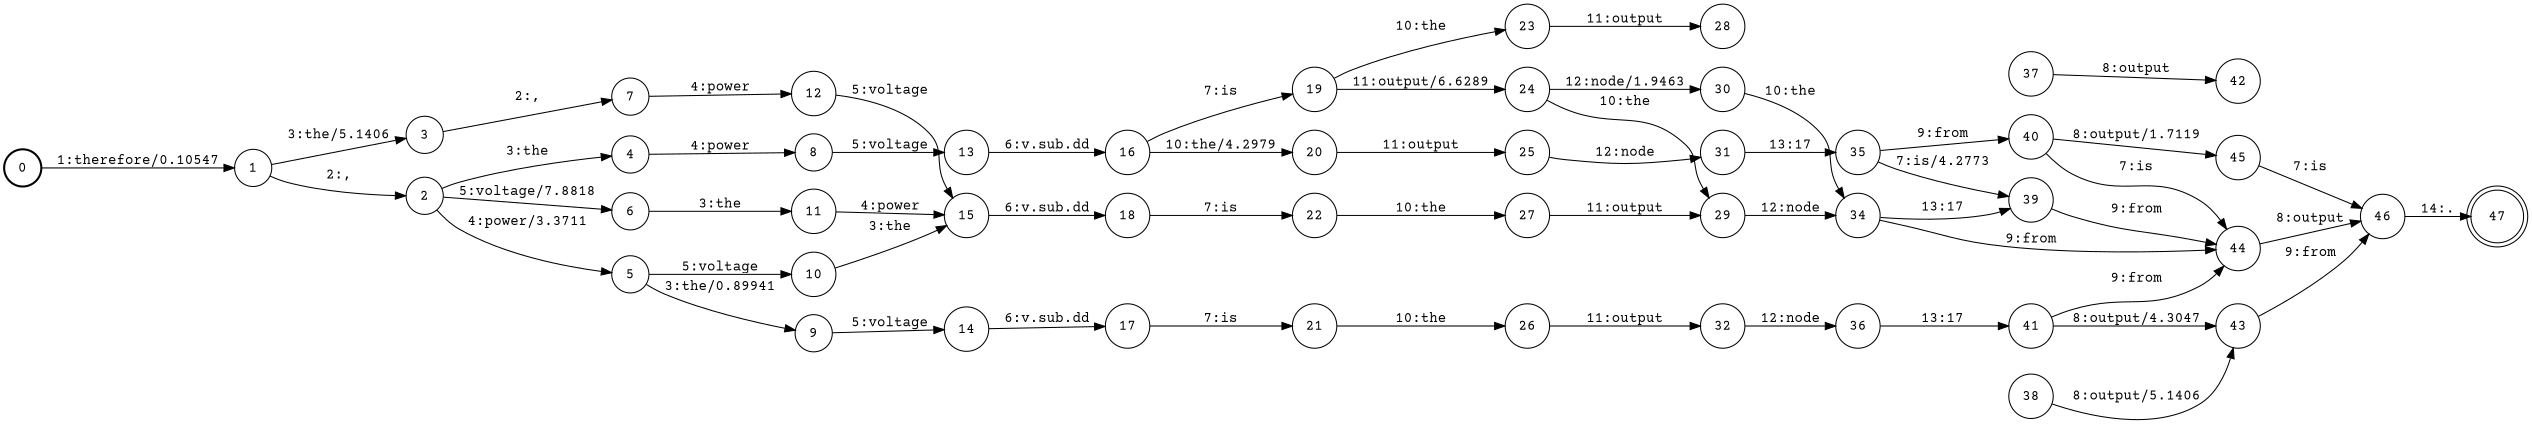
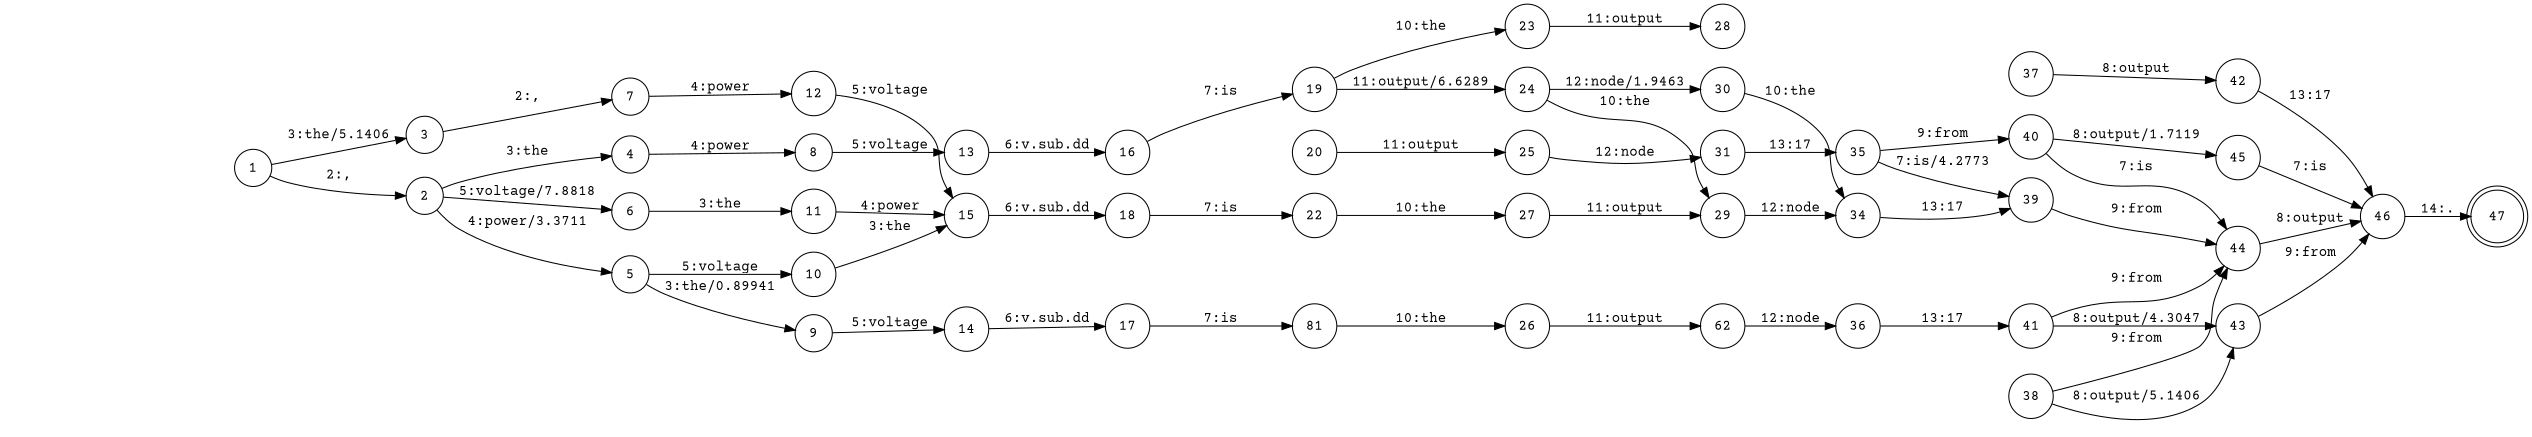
edge "42" -> "46": added, label "13:17"
edge "16" -> "20": removed, label "10:the/4.2979"
node "0": removed
edge "34" -> "44": now "38" -> "44"
node "21": label "21" -> "81"
node "32": label "32" -> "62"
